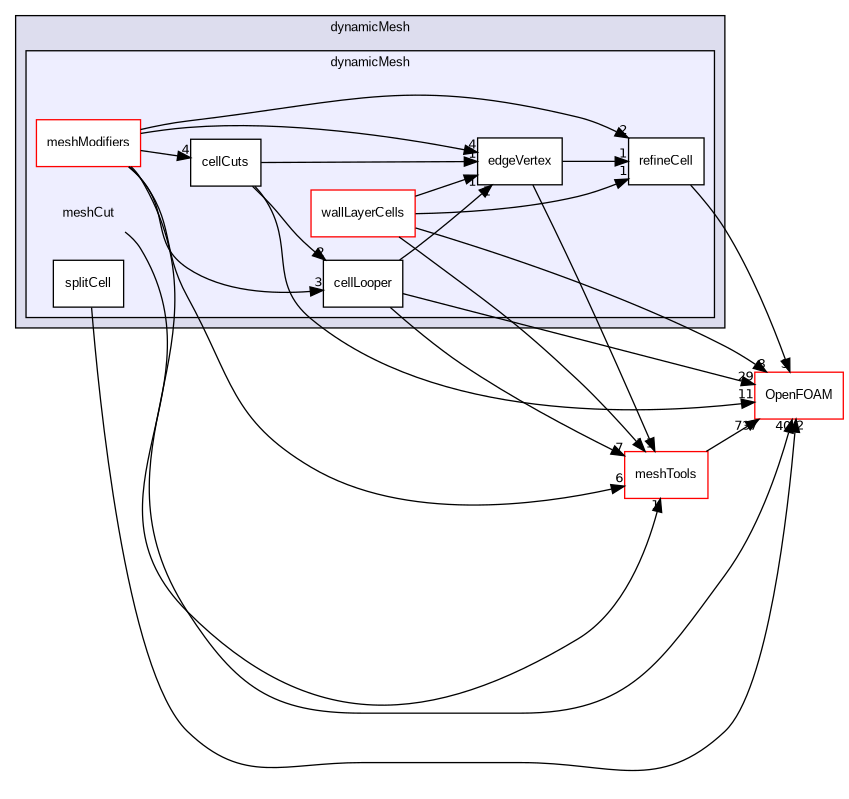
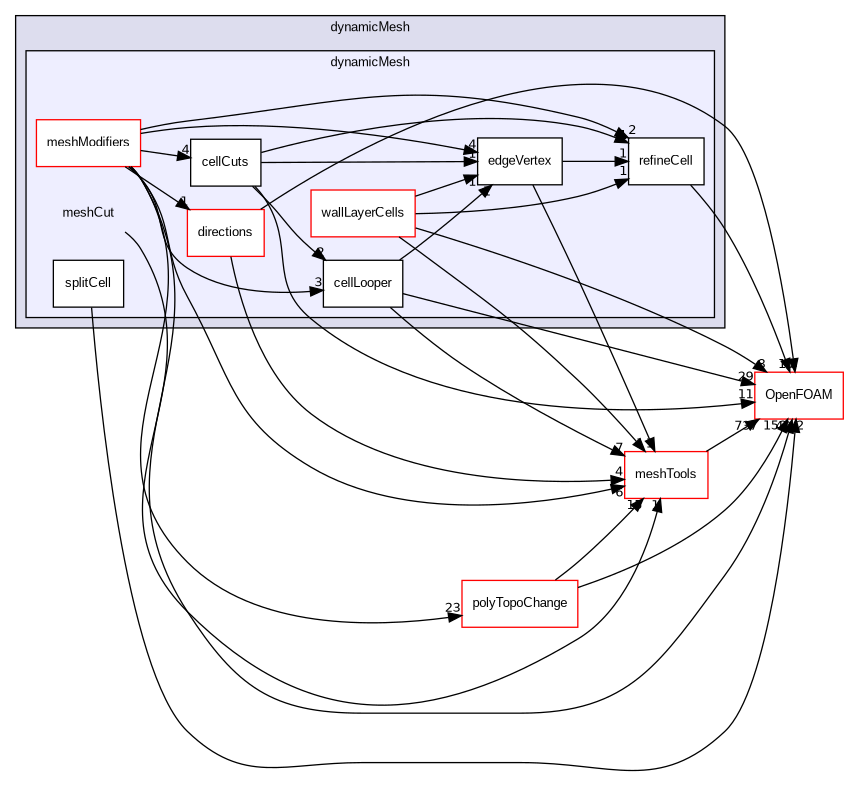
edge "cellCuts" -> "refineCell": added
node "directions": added
node "polyTopoChange": added
